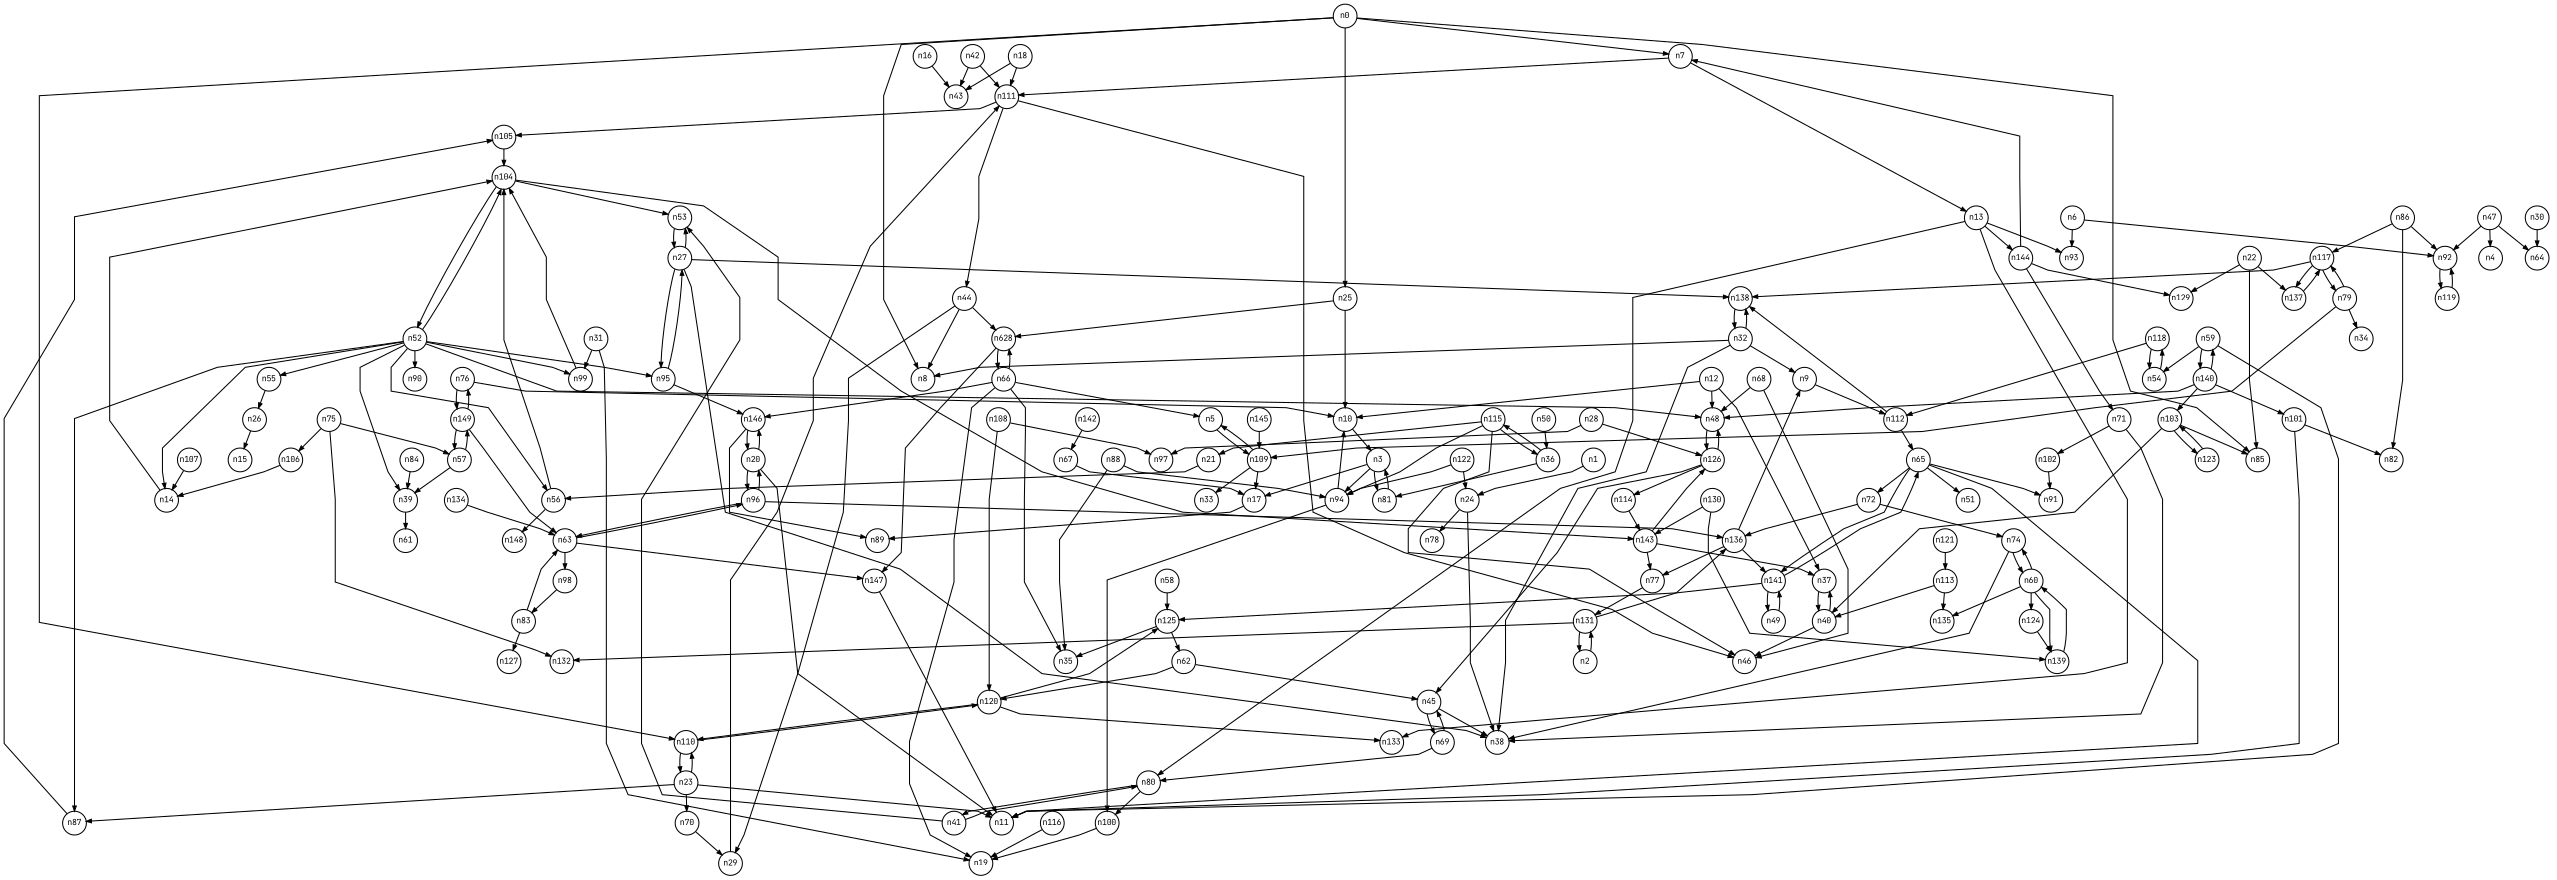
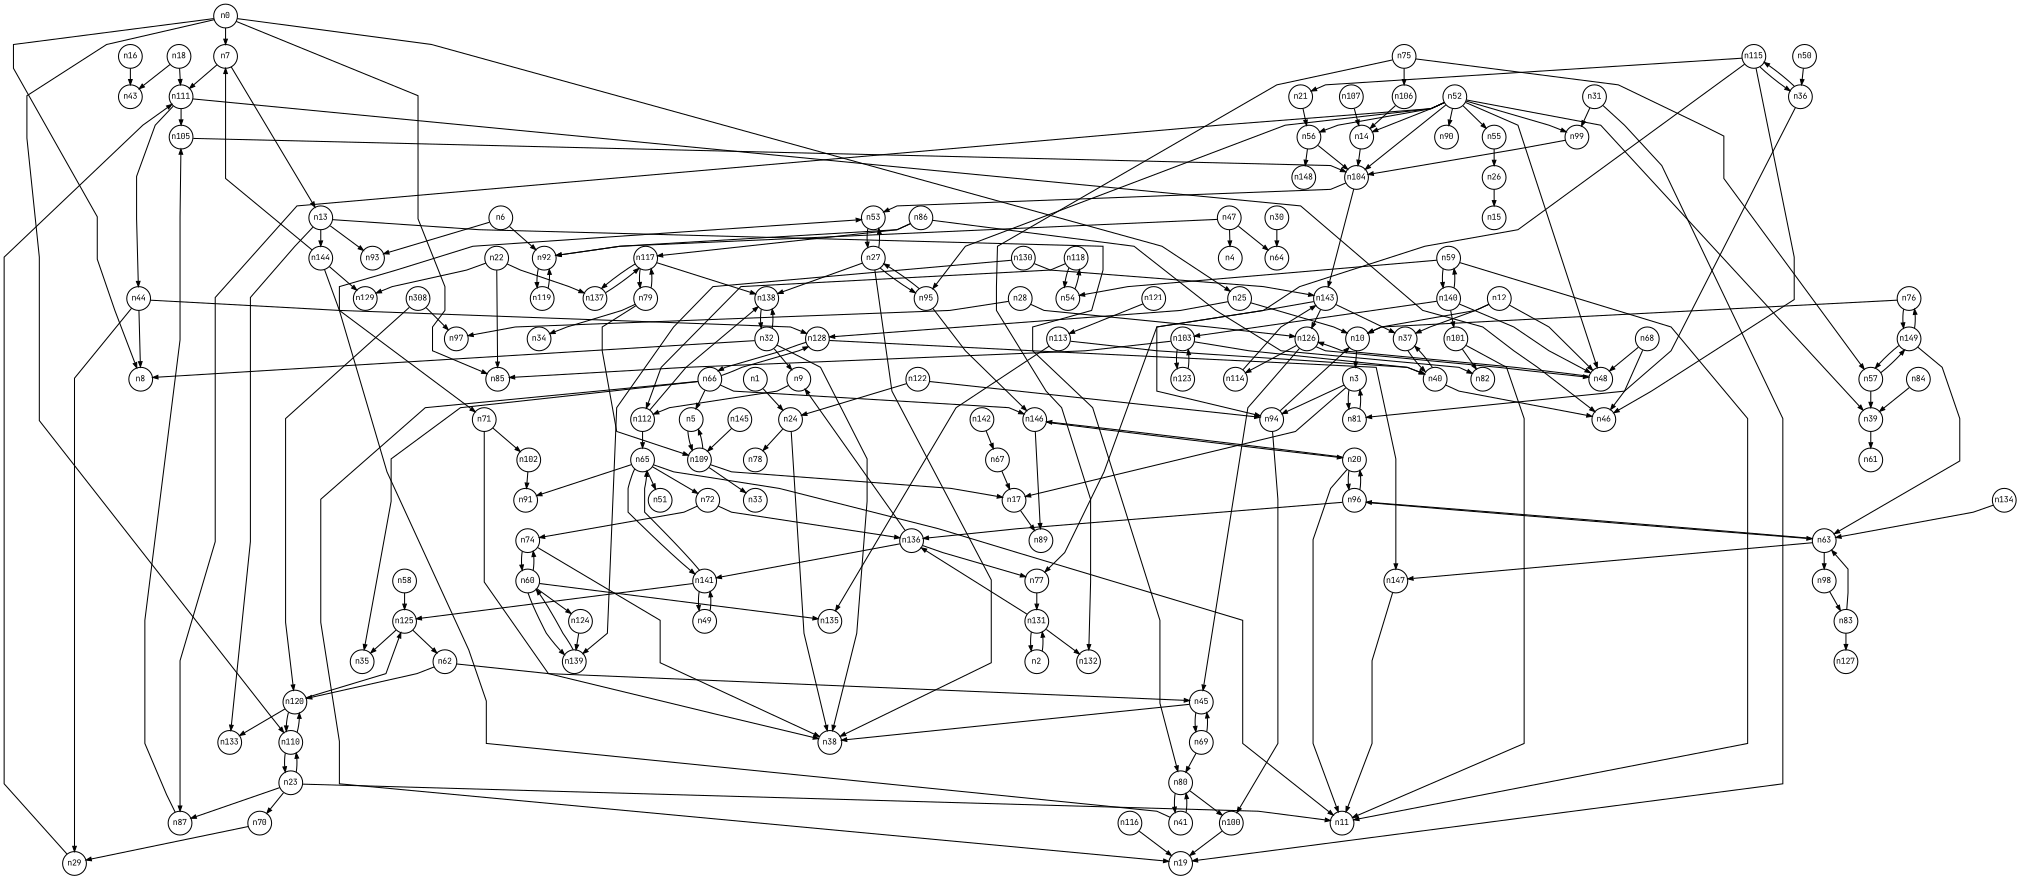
node "n42": removed
edge "n104" -> "n52": removed
node "n628": label "n628" -> "n128"
node "n108": label "n108" -> "n308"
node "n88": removed
